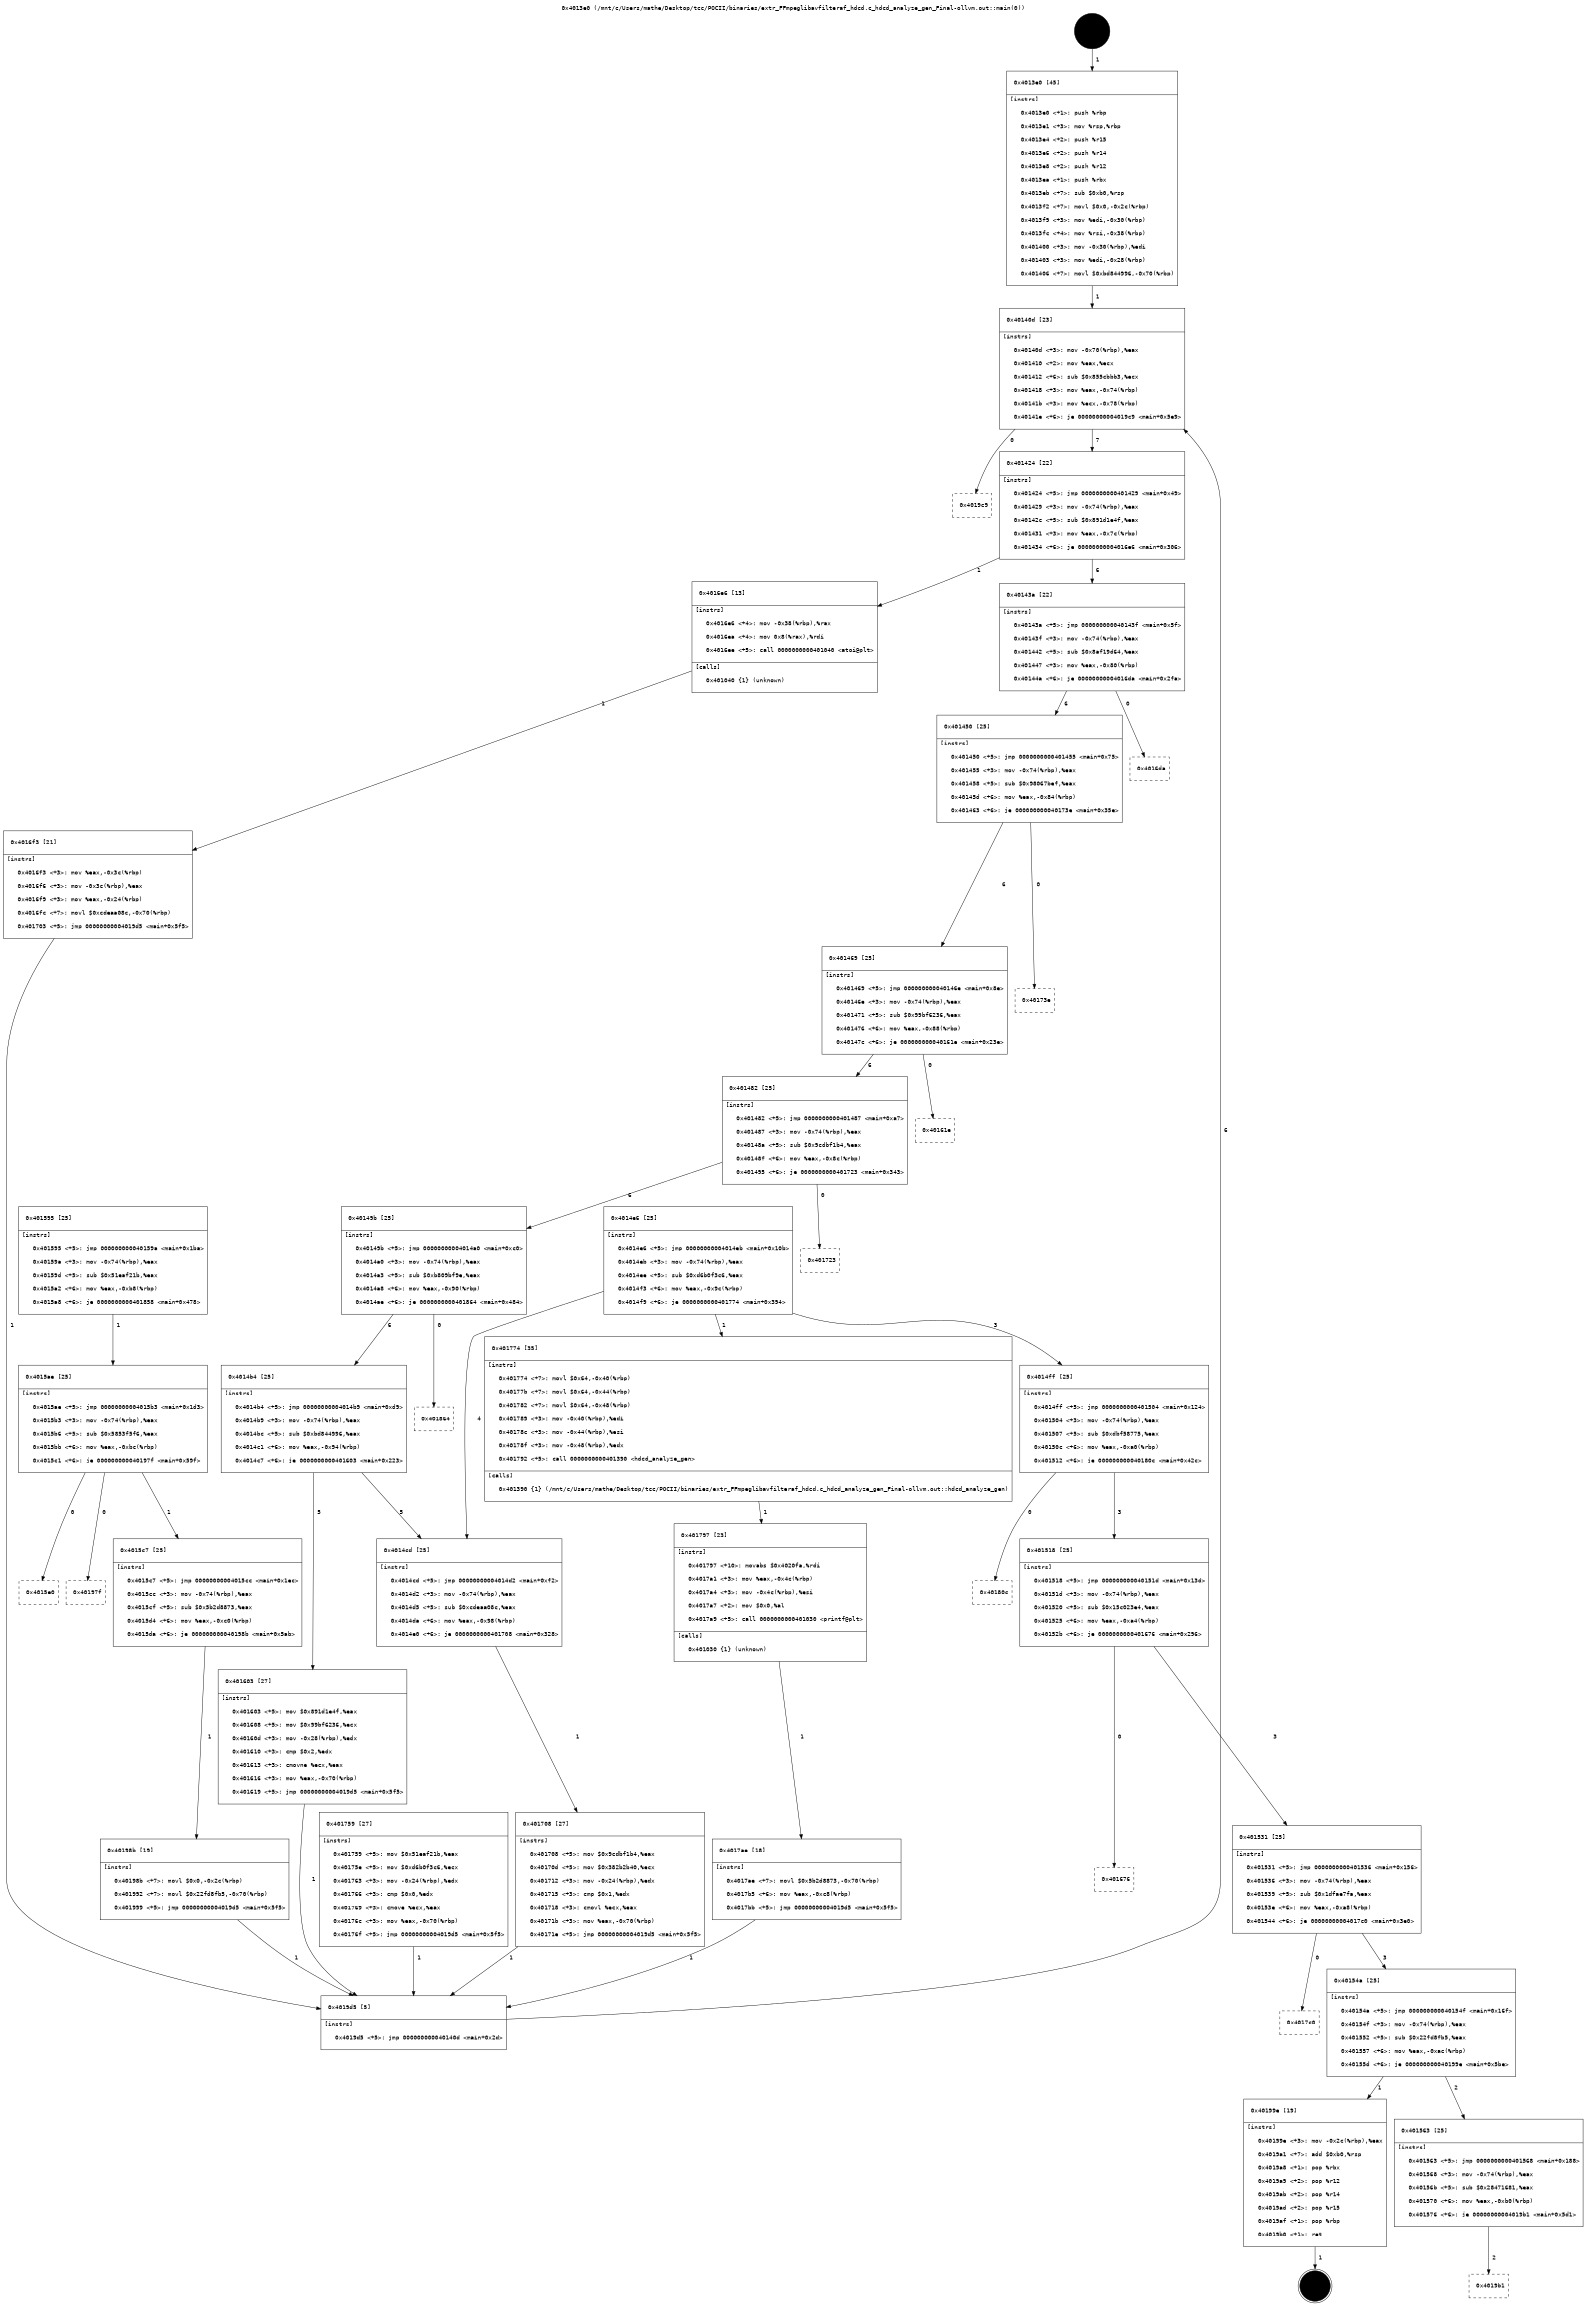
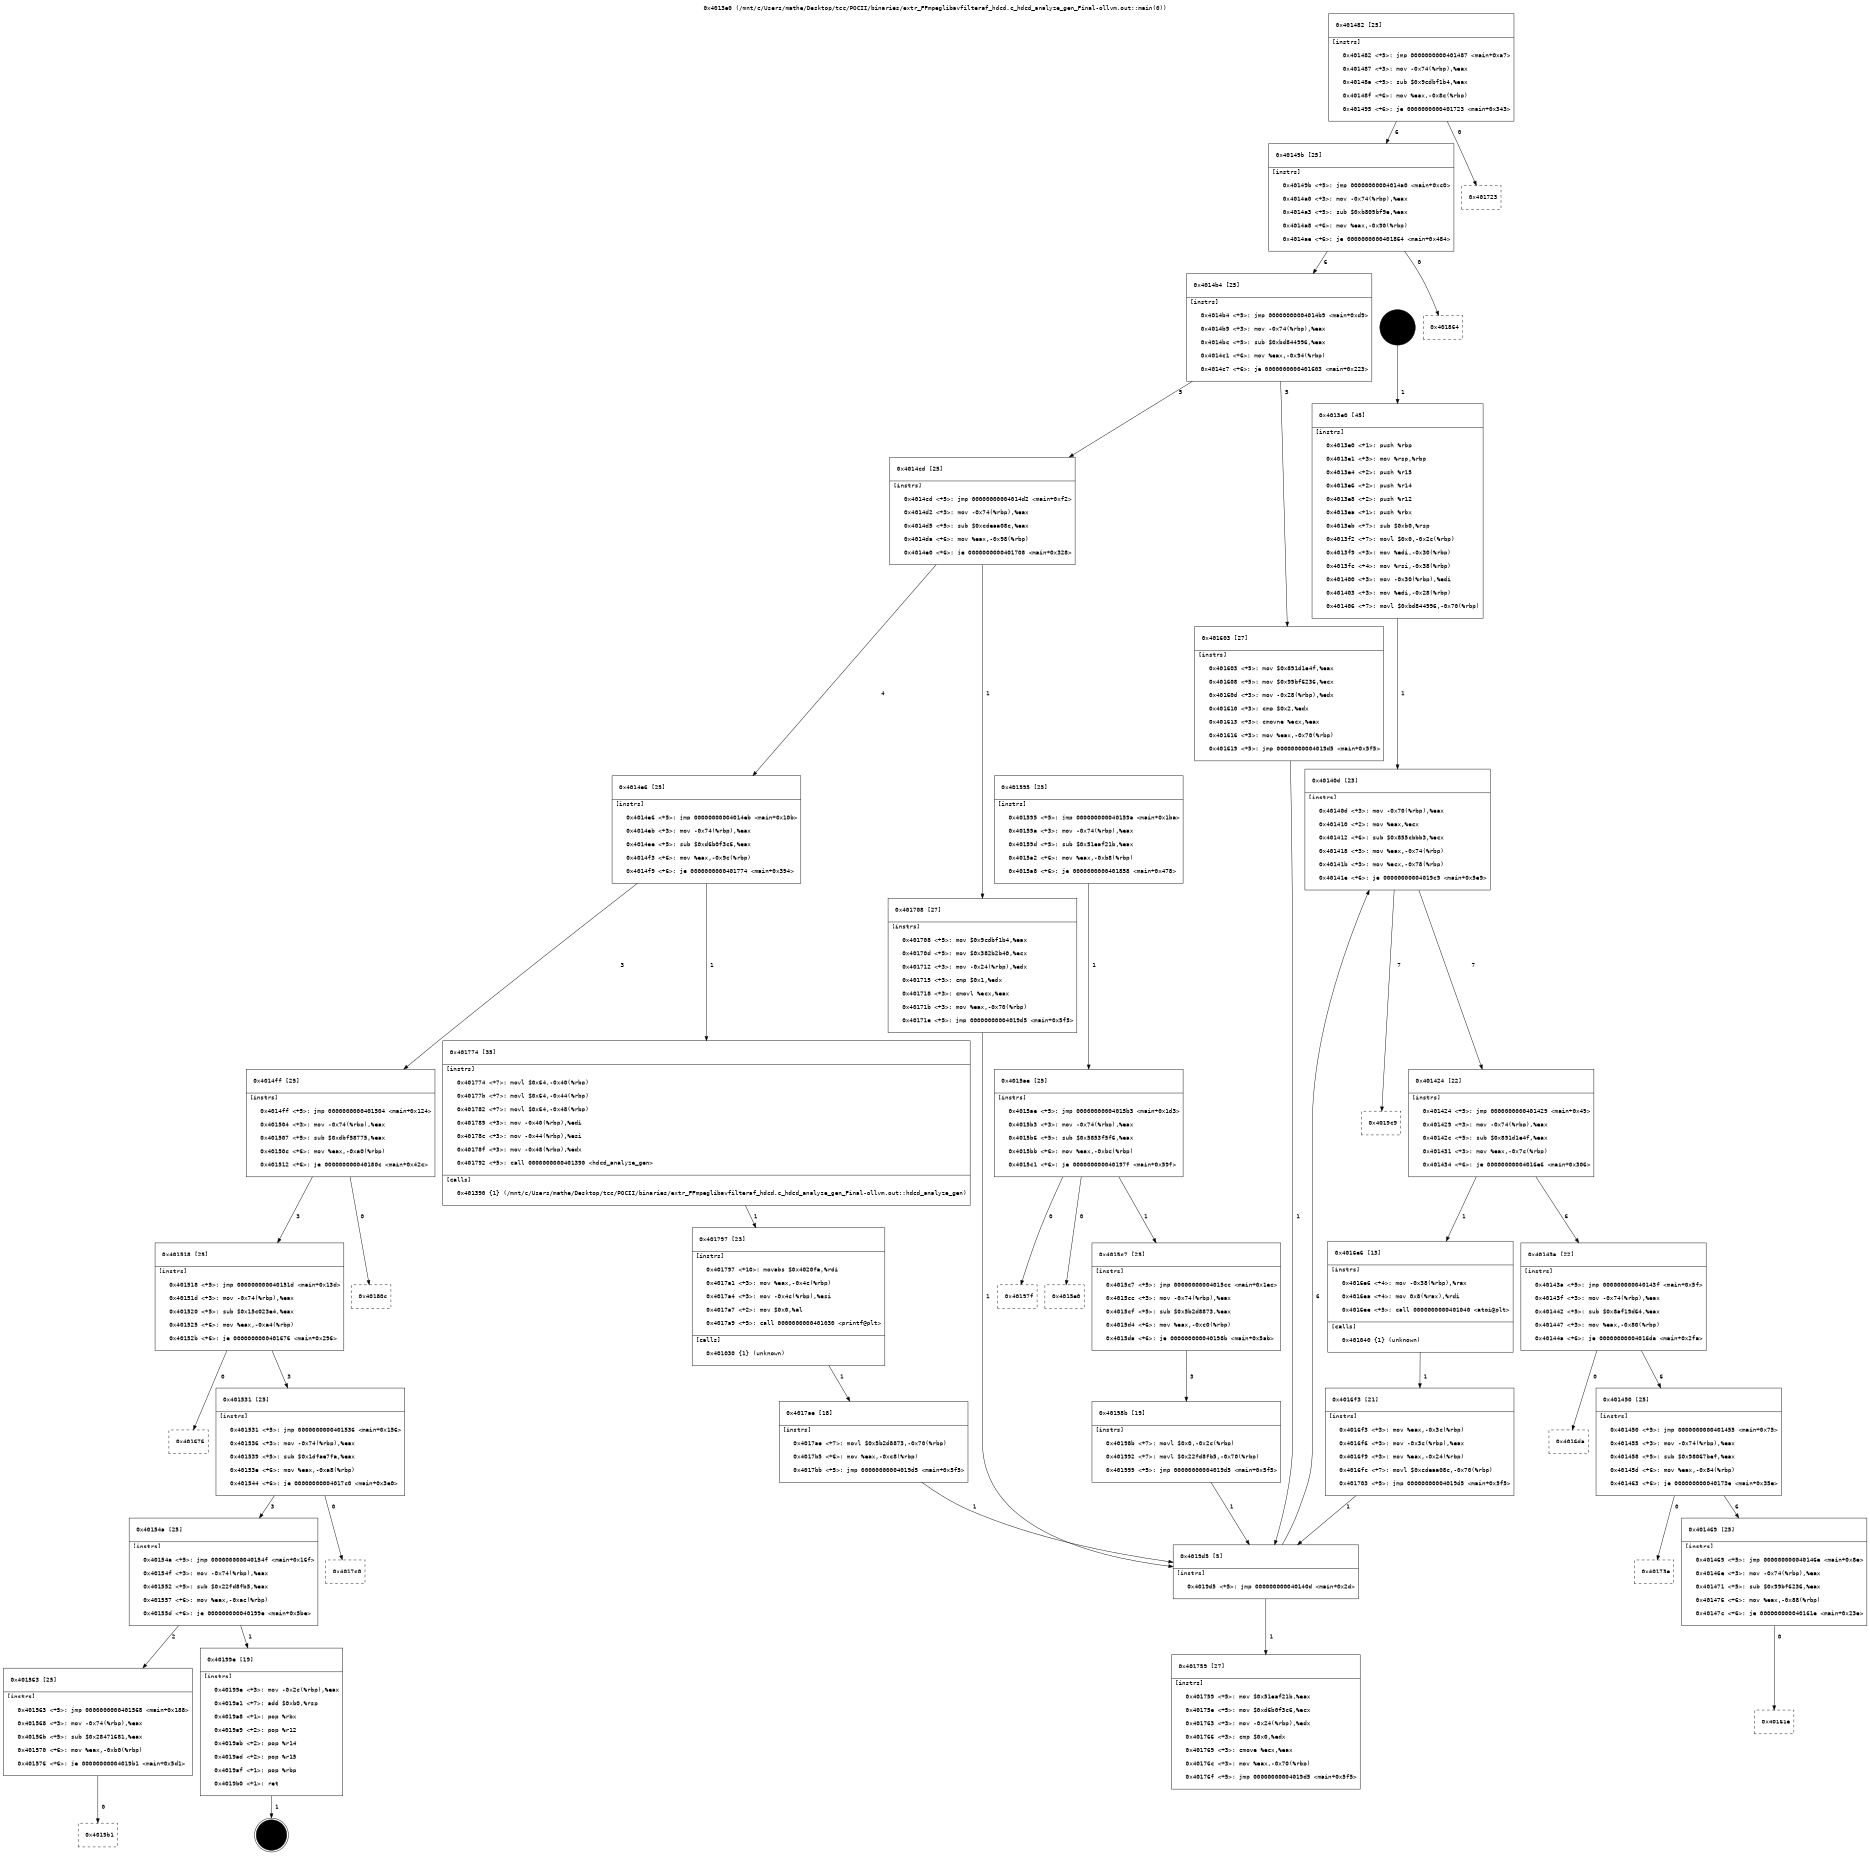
edge "0x40140d [23]" -> "0x4019c9": label " 0" -> " 7"
edge "0x401469 [25]" -> "0x401482 [25]": removed, label "6"
edge "0x4014e6 [25]" -> "0x4014cd [25]": reversed
edge "0x4015c7 [25]" -> "0x40198b [19]": label " 1" -> " 3"
edge "0x401759 [27]" -> "0x4019d5 [5]": reversed
edge "0x401563 [25]" -> "0x4019b1": label " 2" -> " 0"
